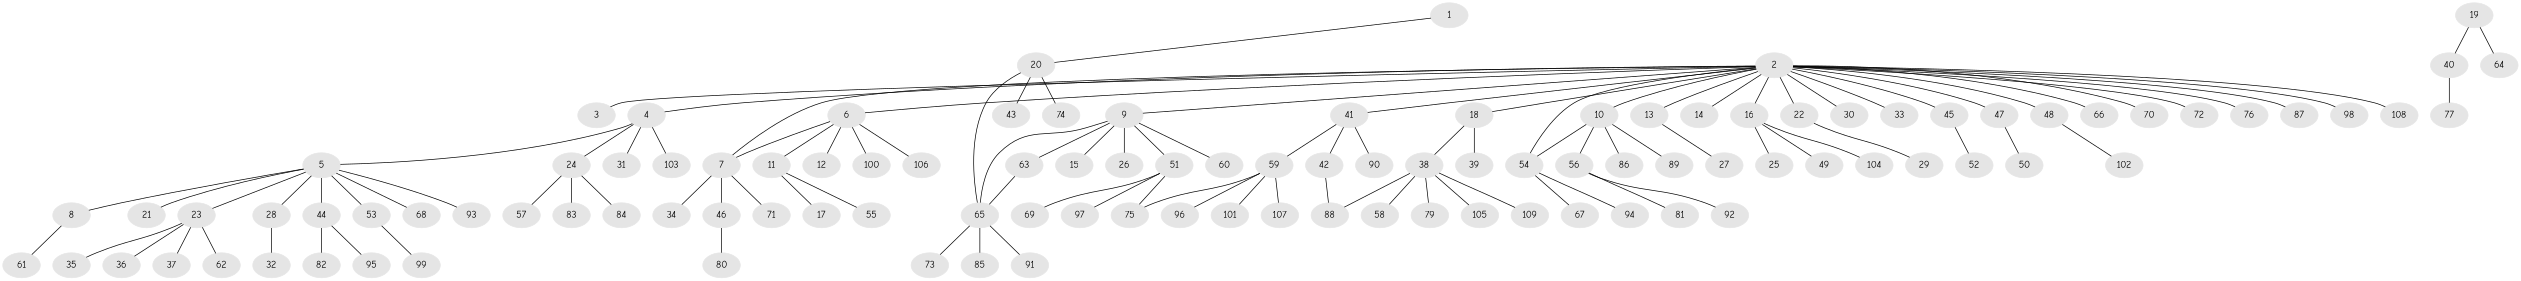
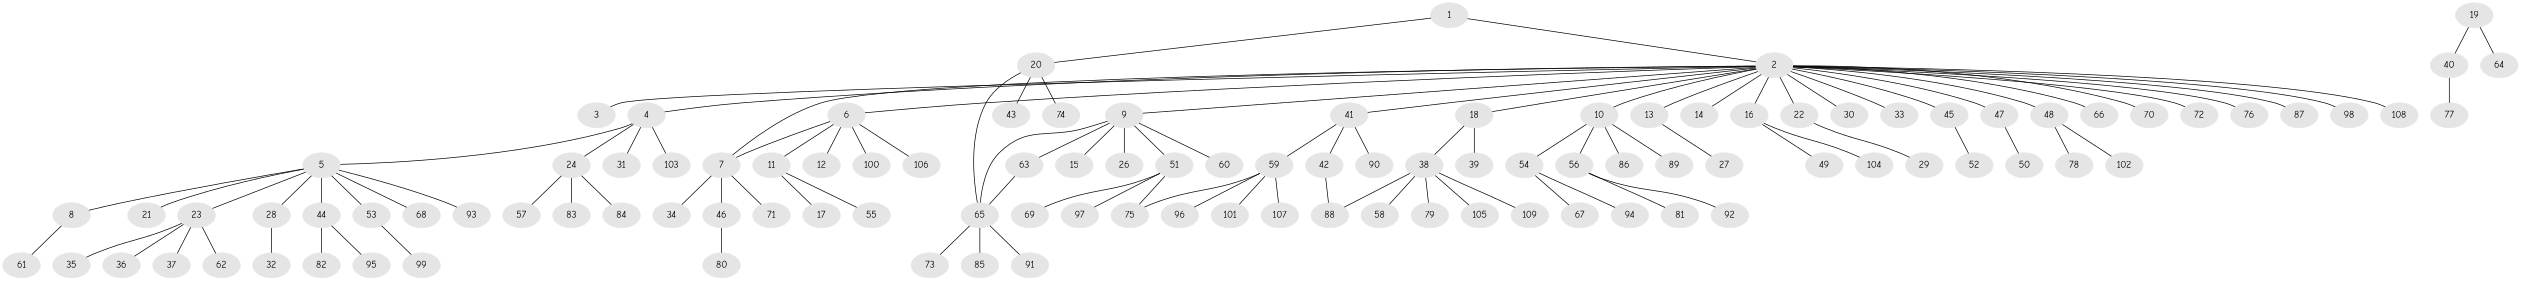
edge "2" -- "54": now "2" -- "1"
node "25": removed
node "78": added
